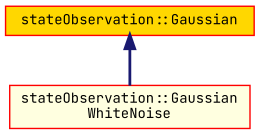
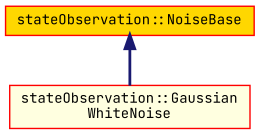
node "stateObservation::Gaussian": label "stateObservation::Gaussian" -> "stateObservation::NoiseBase"
